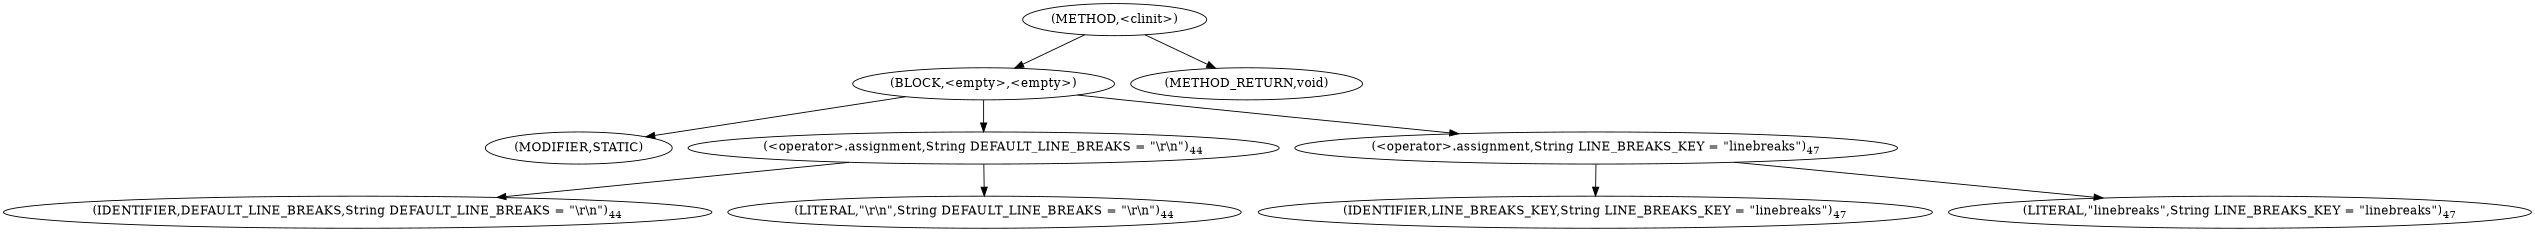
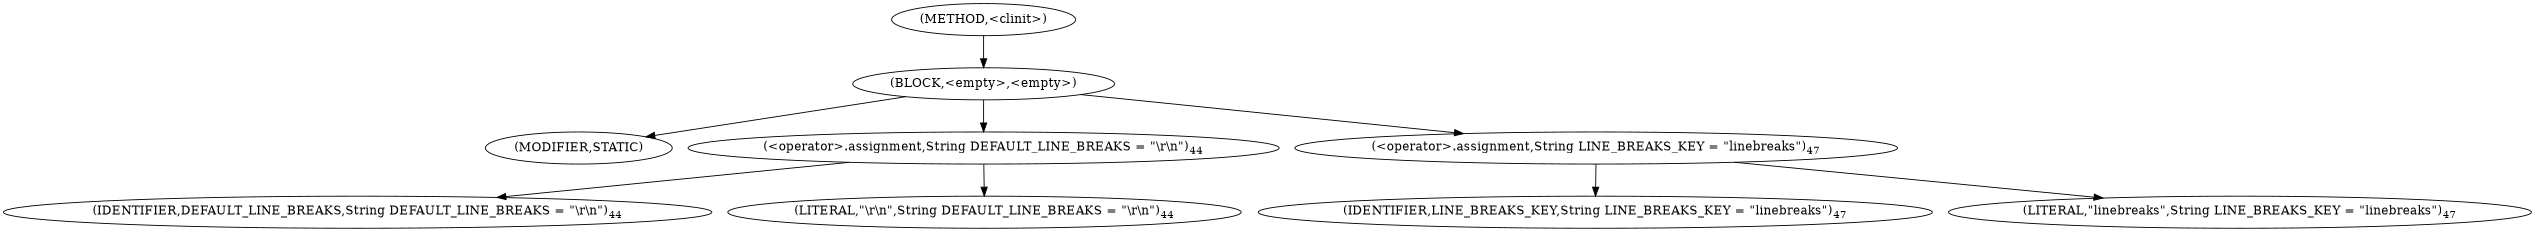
node "(METHOD_RETURN,void)": removed
